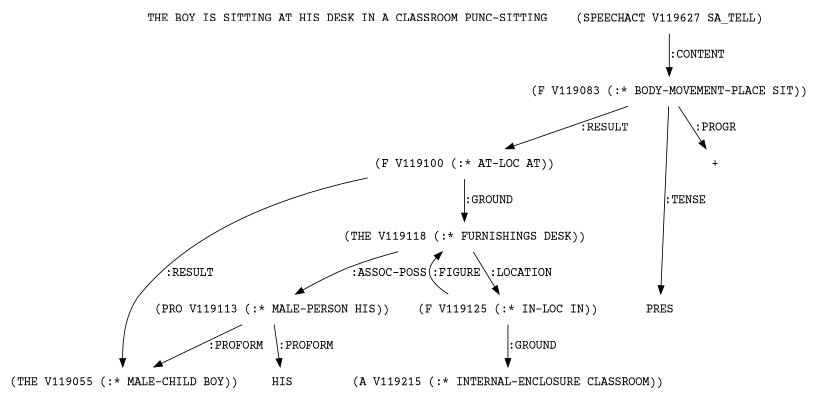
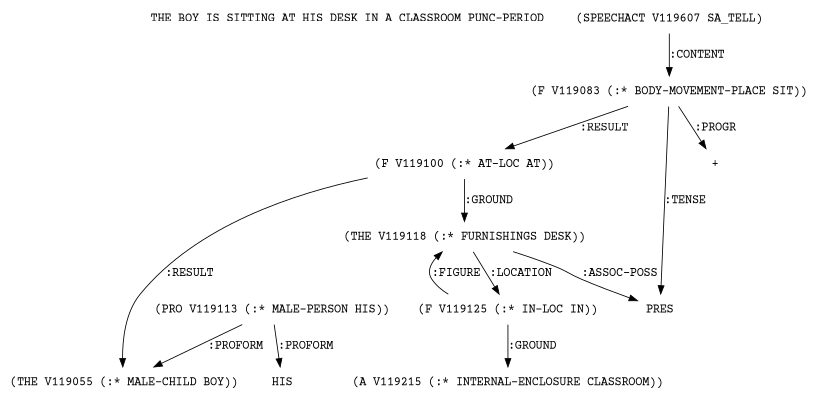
node "THE BOY IS SITTING AT HIS DESK IN A CLASSROOM PUNC-SITTING": label "THE BOY IS SITTING AT HIS DESK IN A CLASSROOM PUNC-SITTING" -> "THE BOY IS SITTING AT HIS DESK IN A CLASSROOM PUNC-PERIOD"
node "(SPEECHACT V119627 SA_TELL)": label "(SPEECHACT V119627 SA_TELL)" -> "(SPEECHACT V119607 SA_TELL)"
edge "(THE V119118 (:* FURNISHINGS DESK))" -> "(PRO V119113 (:* MALE-PERSON HIS))": now "(THE V119118 (:* FURNISHINGS DESK))" -> "PRES"
